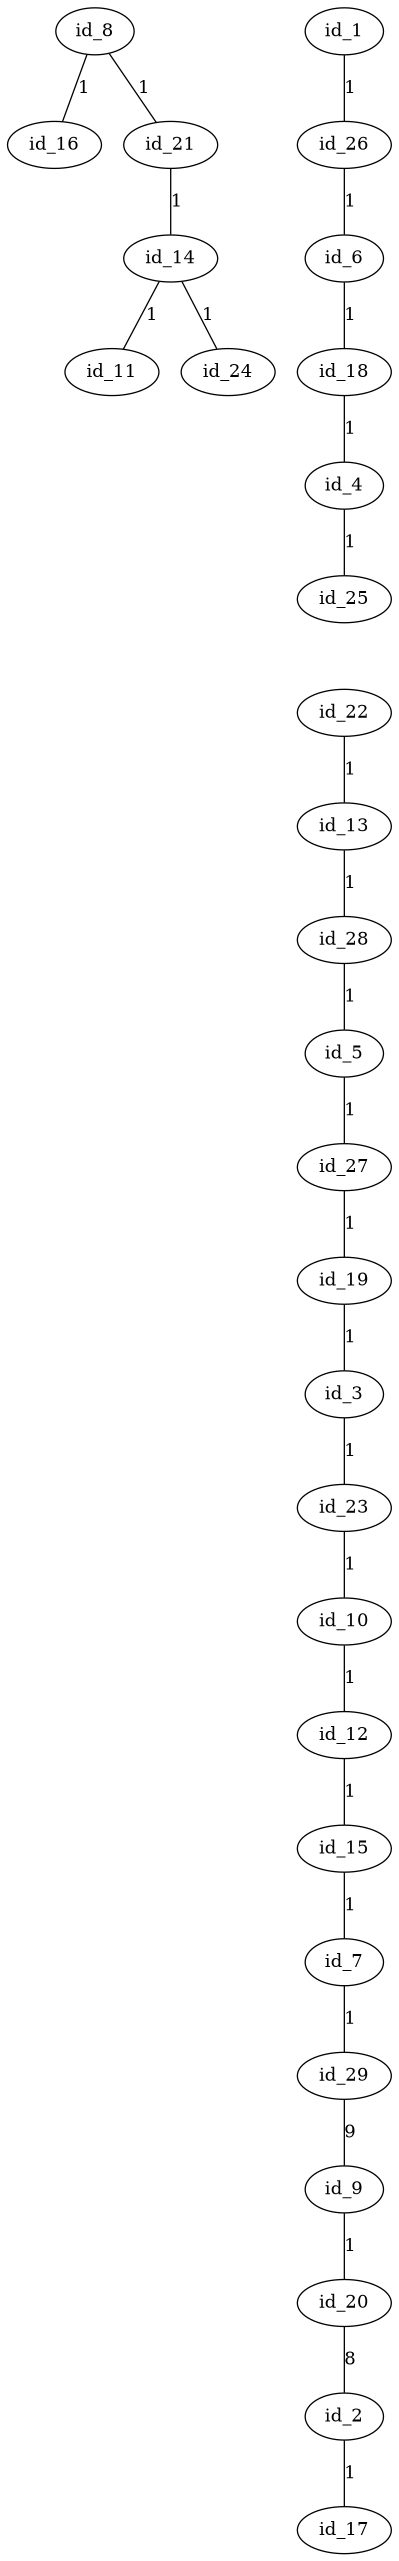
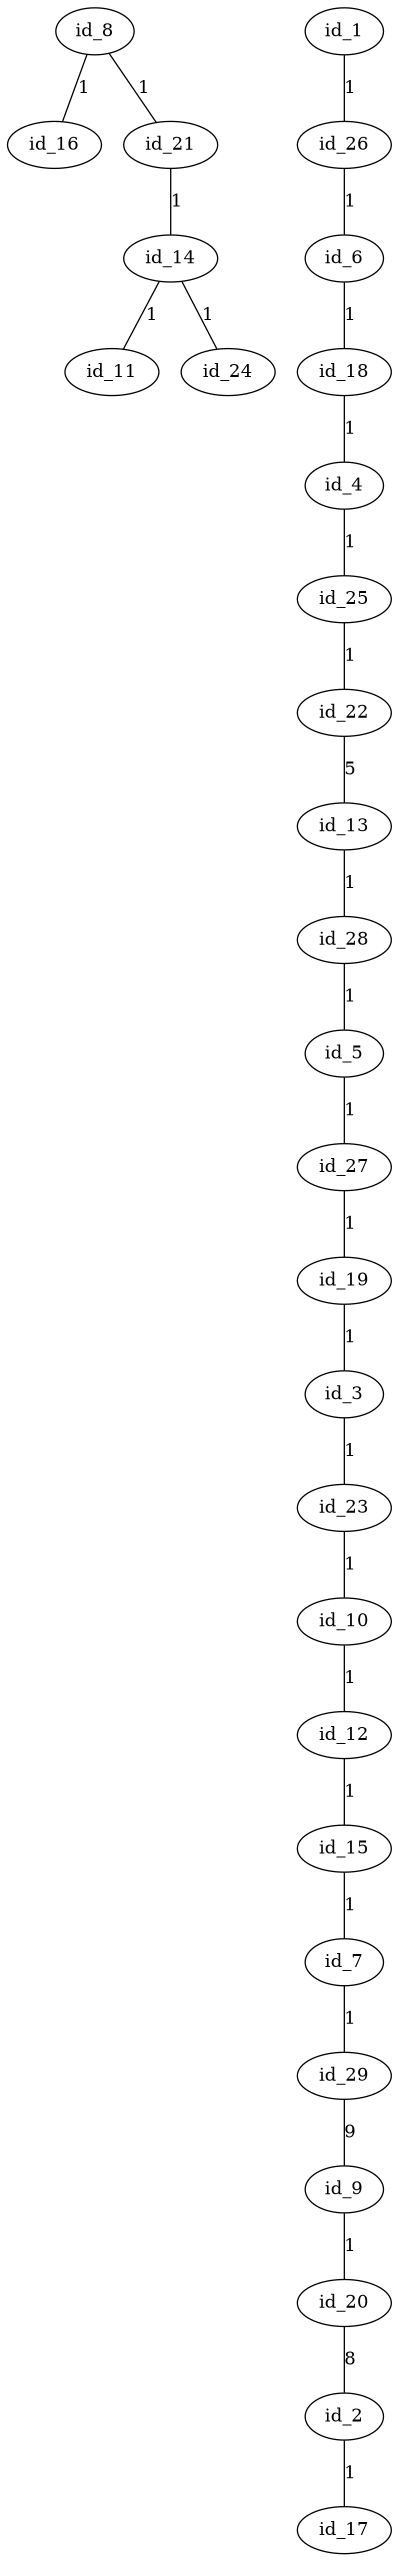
edge "id_25" -- "id_22": added, label "1"
edge "id_22" -- "id_13": label "1" -> "5"
